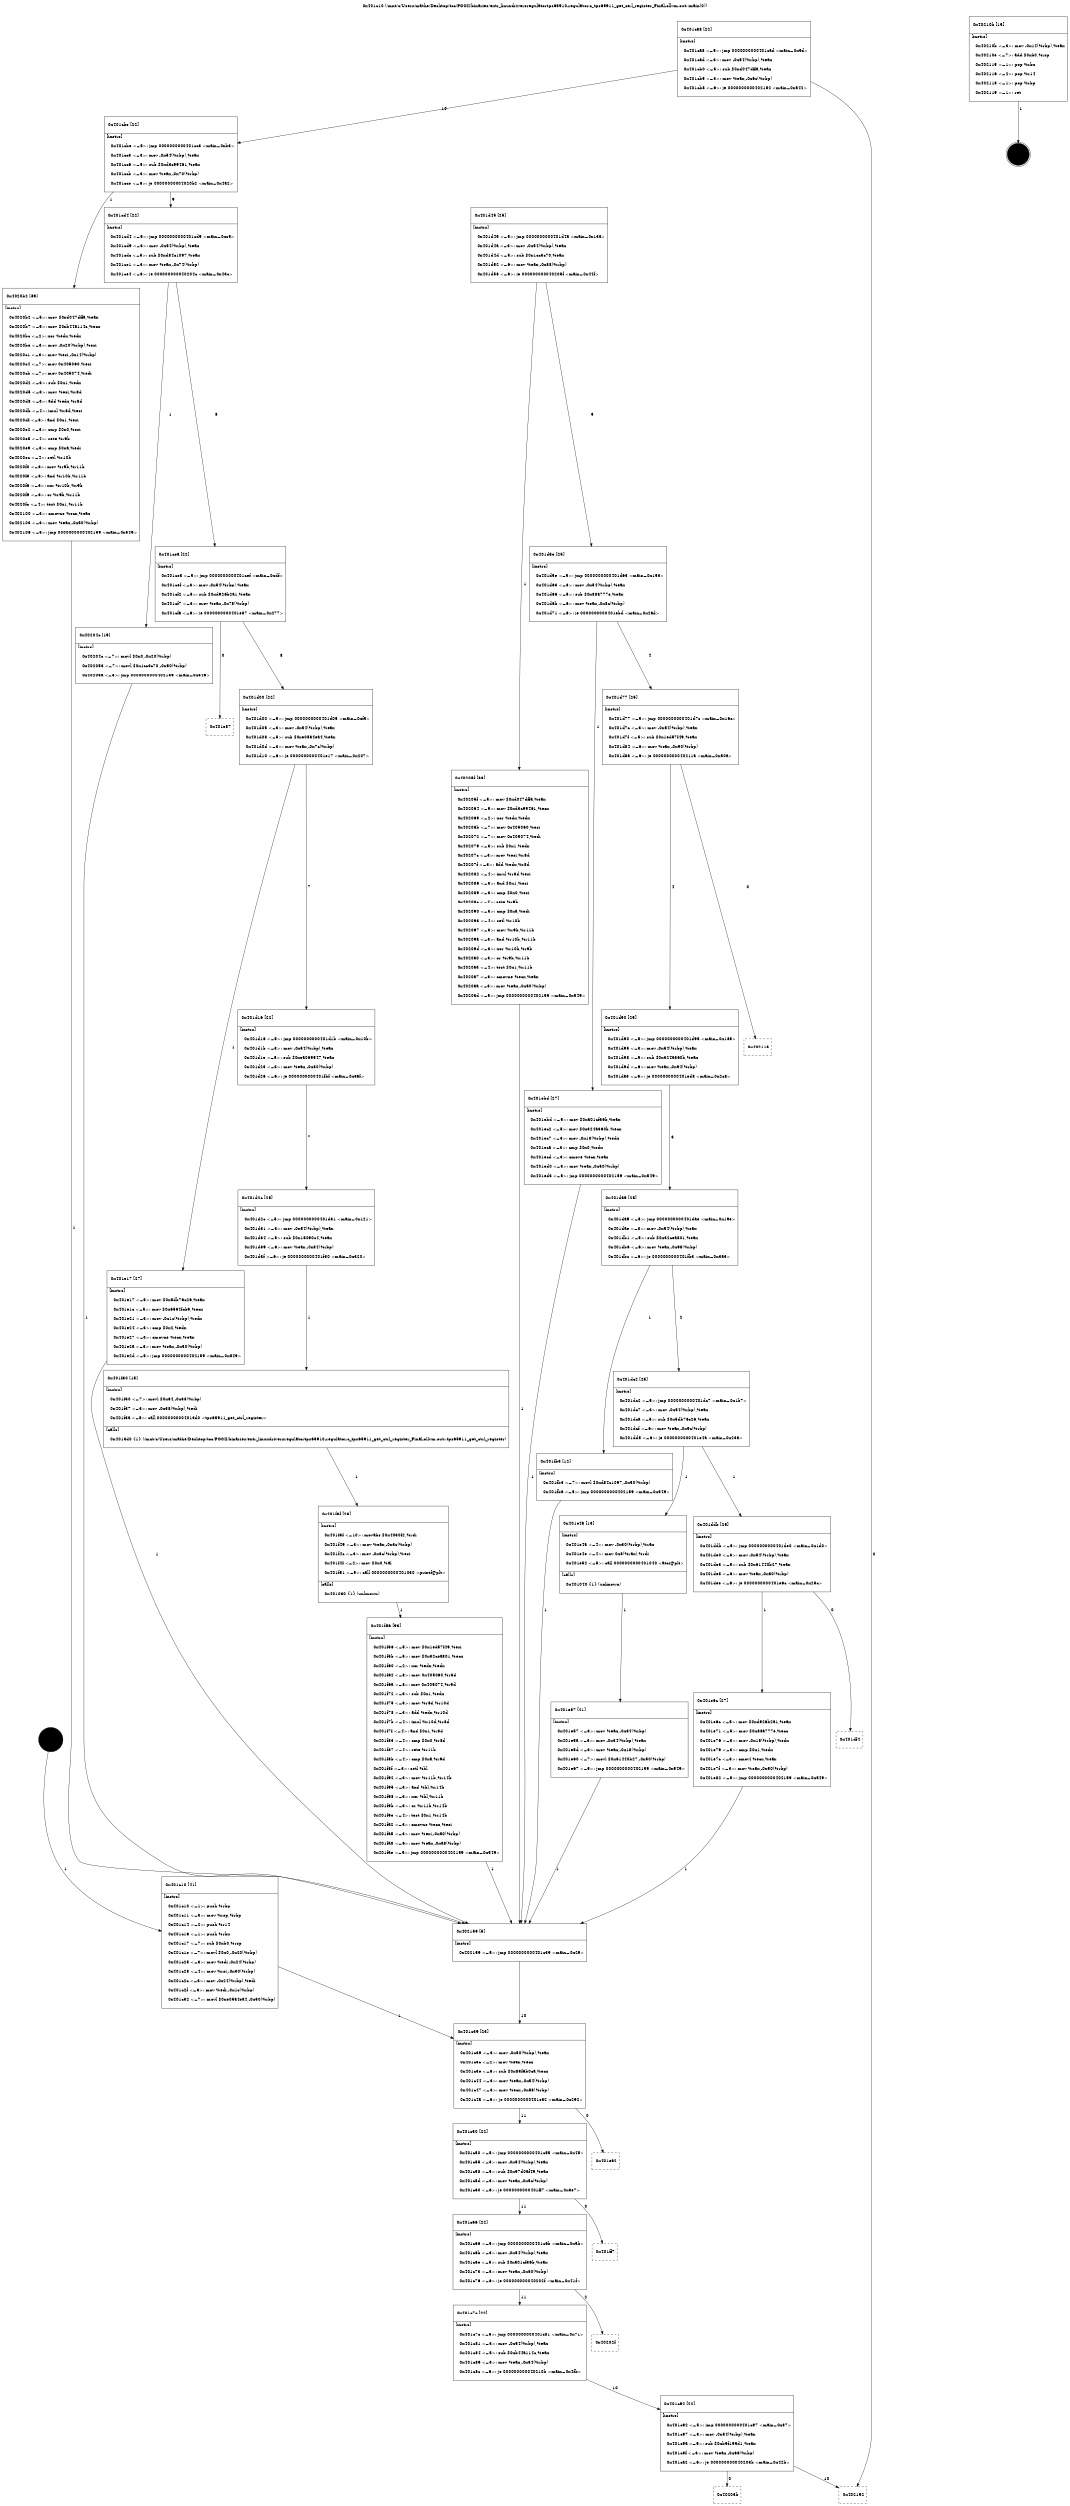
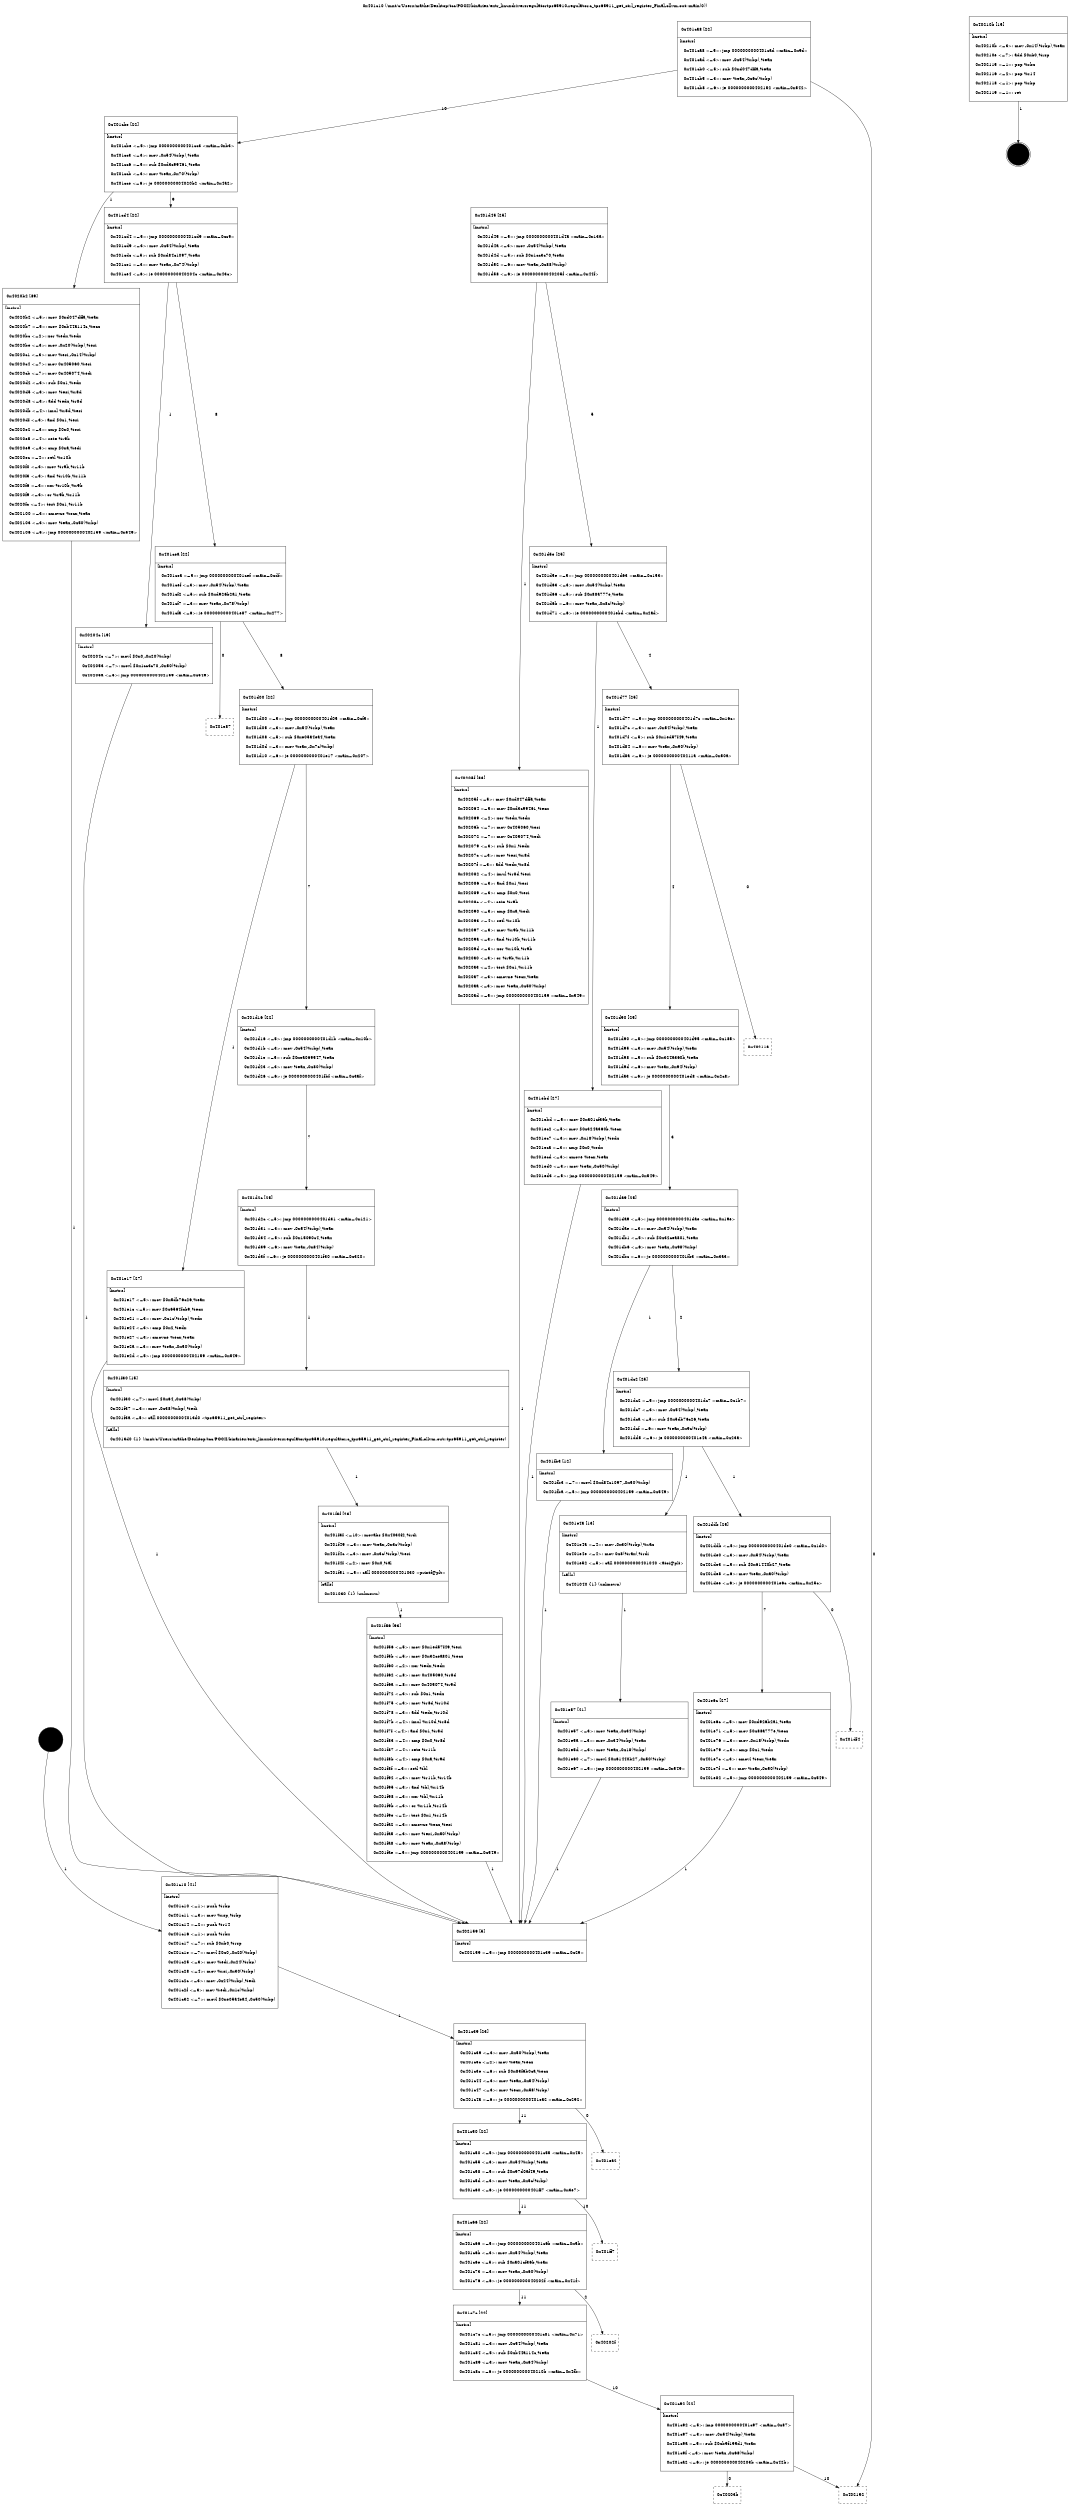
edge "0x401ddb [25]" -> "0x401e6c [27]": label " 1" -> " 7"
edge "0x402159 [5]" -> "0x401c39 [23]": removed, label "10"
edge "0x401c50 [22]" -> "0x401ff7": label " 0" -> " 10"
